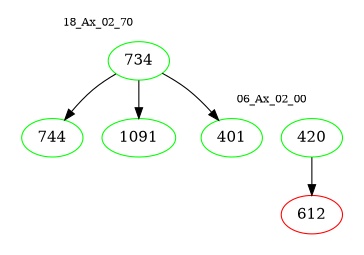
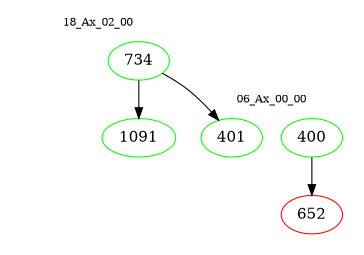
cluster "18_Ax_02_70": label "18_Ax_02_70" -> "18_Ax_02_00"
cluster "06_Ax_02_00": label "06_Ax_02_00" -> "06_Ax_00_00"
node "744": removed
node "420": label "420" -> "400"
node "612": label "612" -> "652"
